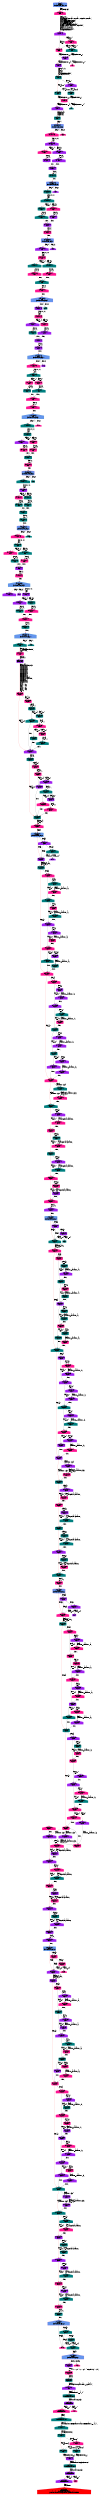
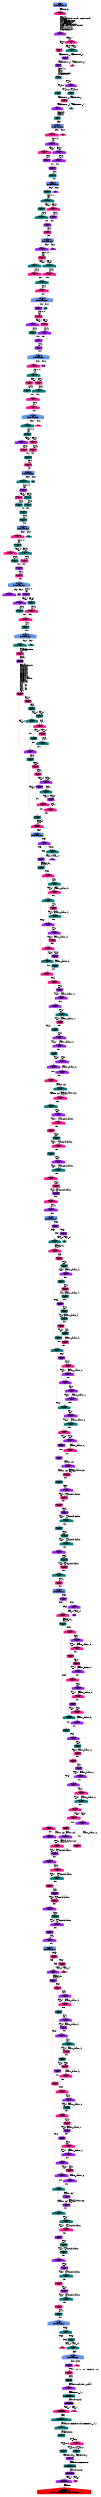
node "20644 @ N97 mp_add": added
